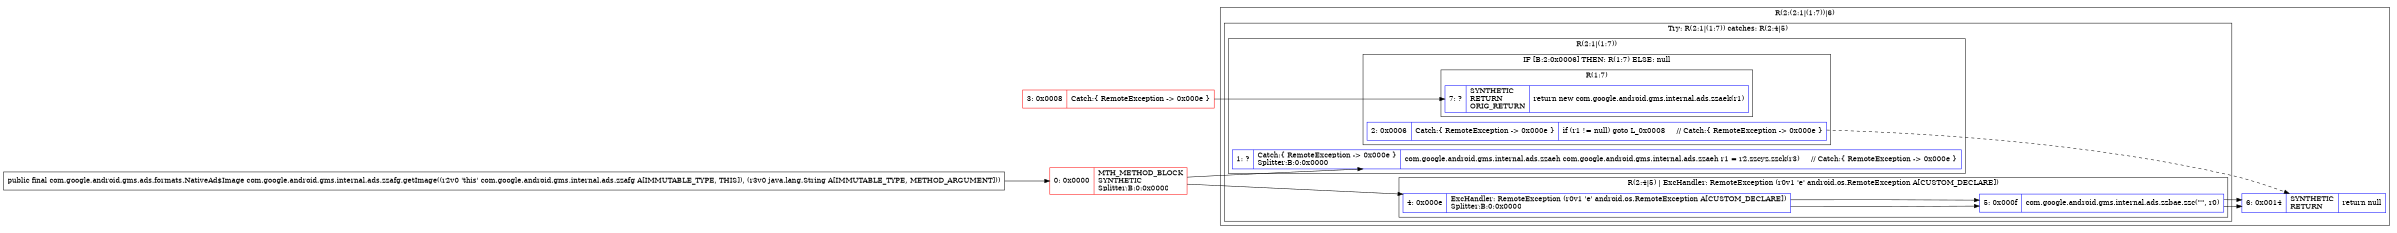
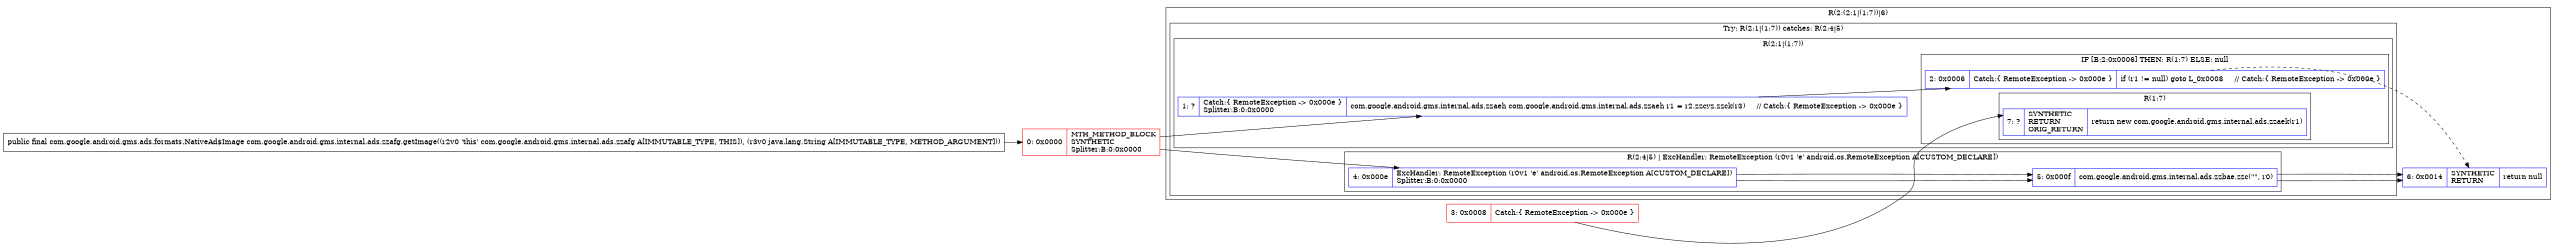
edge "1: ?" -> "2: 0x0006": added
